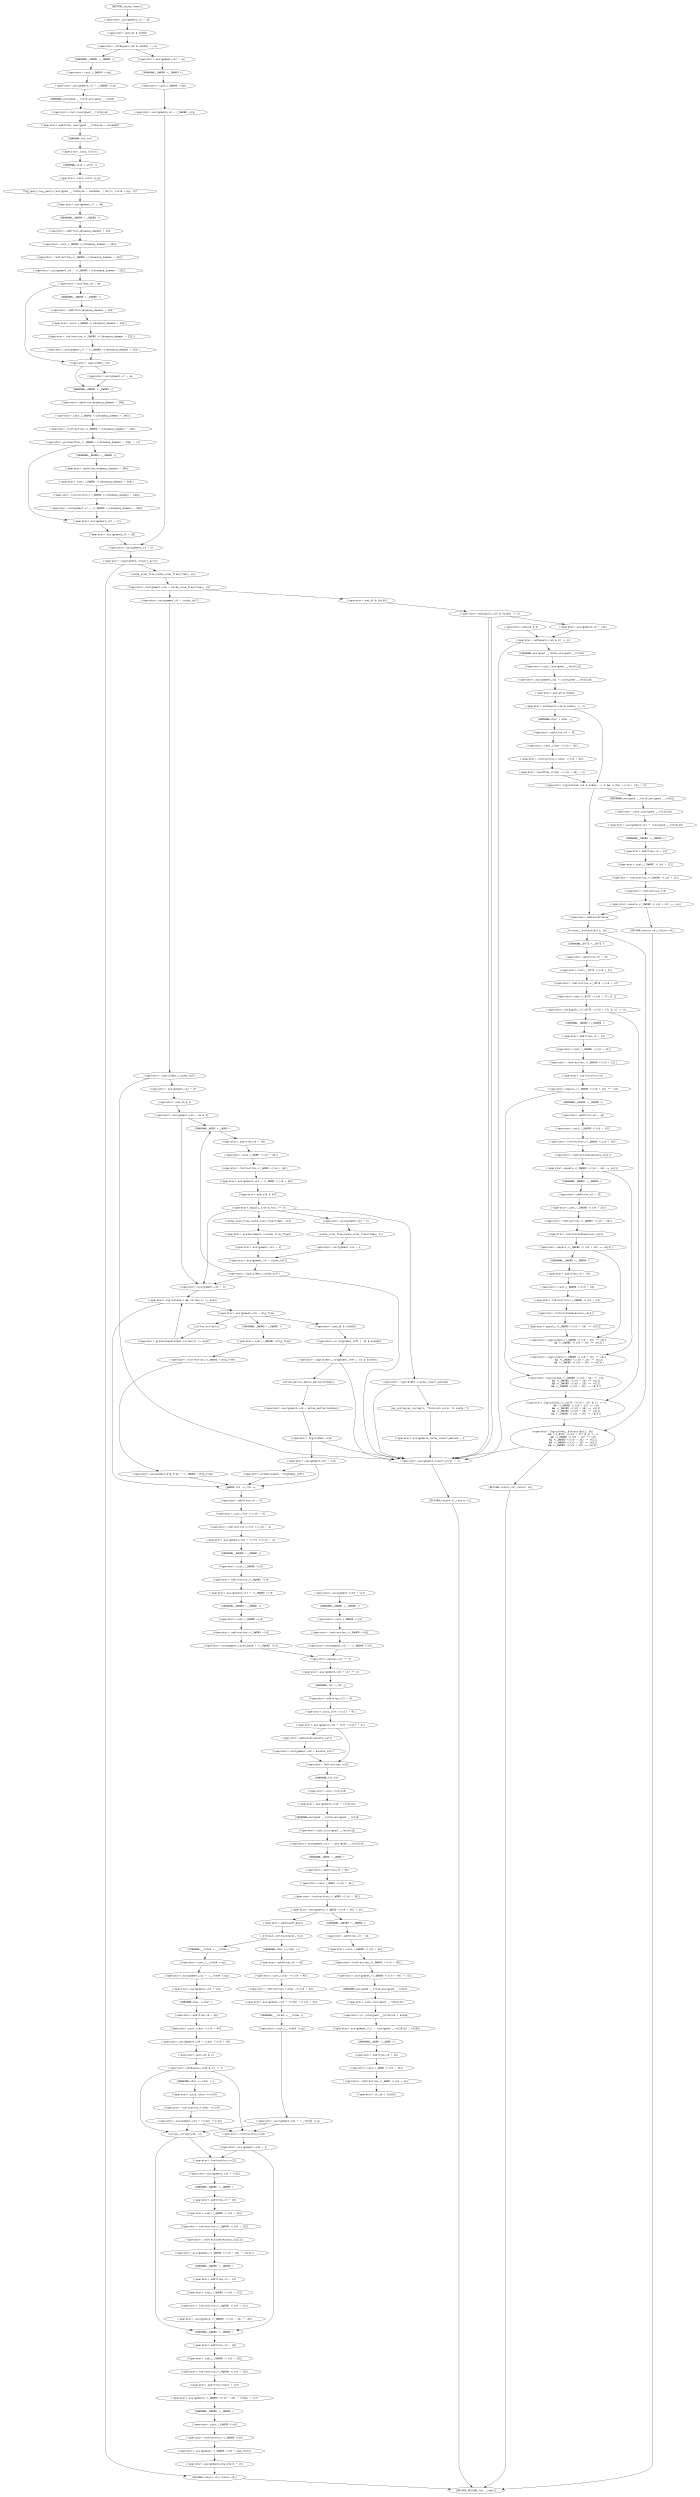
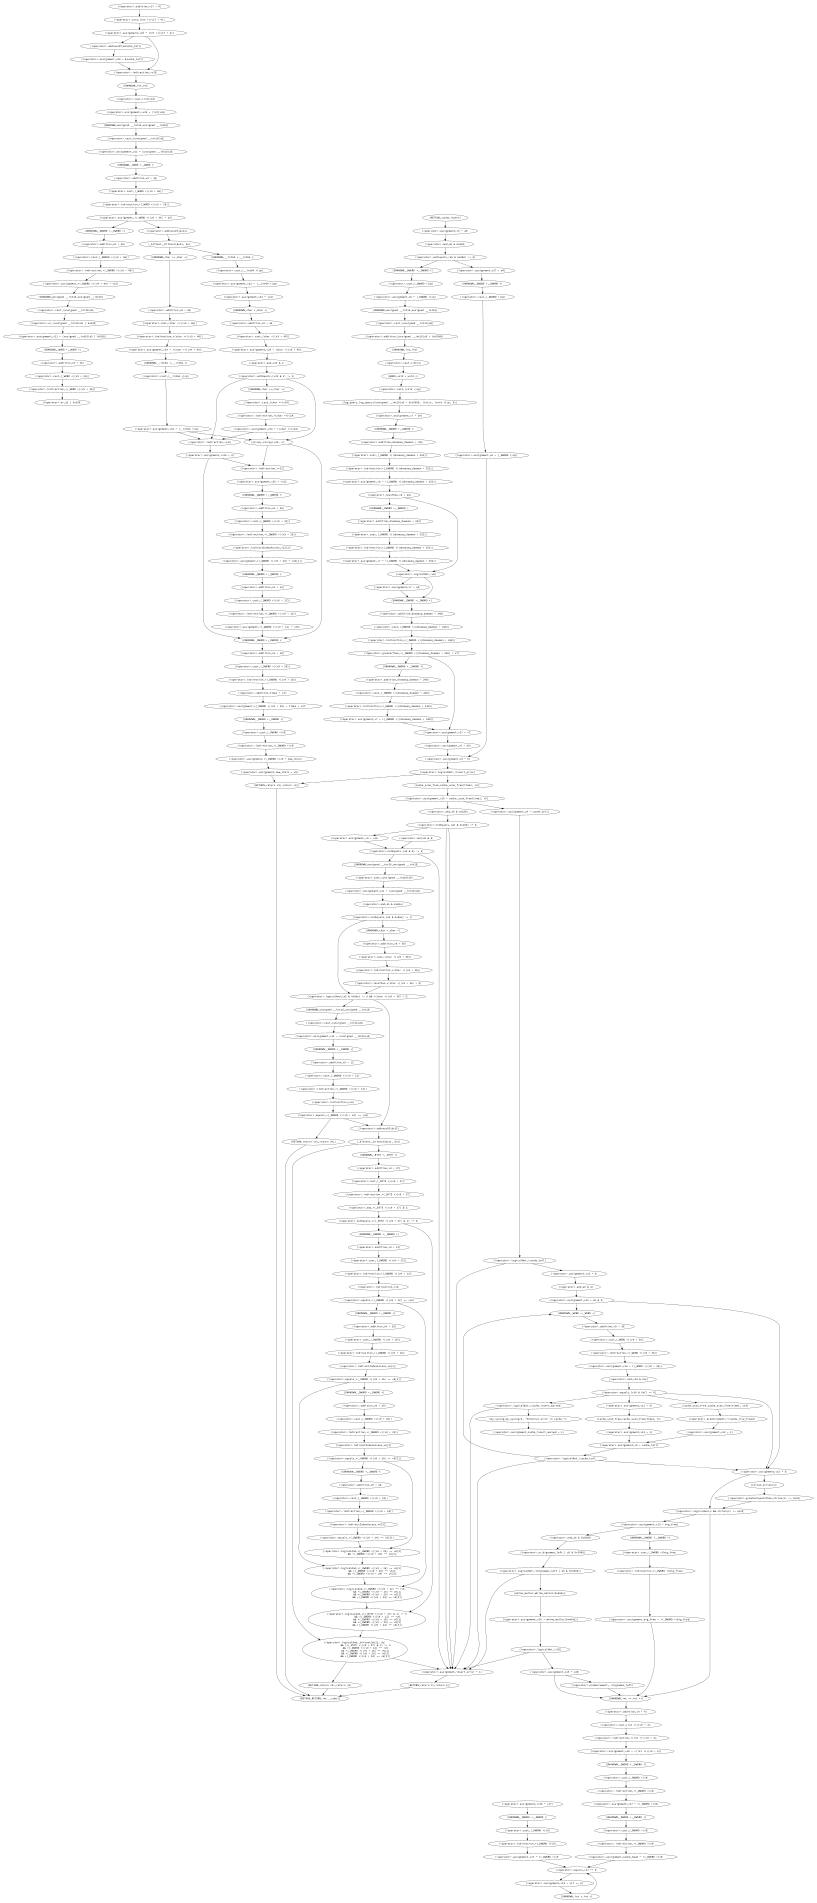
node "(UNKNOWN,void *,void *)": label "(UNKNOWN,void *,void *)" -> "(WORD,void *,void *)"
edge "(<operator>.assignment,v15 = big_free)" -> "(strlen,strlen(s))": now "(<operator>.assignment,v15 = 0)" -> "(strlen,strlen(s))"
edge "(<operator>.assignment,cache_insert_warned = 1)" -> "(<operator>.assignment,insert_error = 1)": removed
node "(QWORD,int **,int **)": label "(QWORD,int **,int **)" -> "(UNKNOWN,int **,int **)"
edge "(UNKNOWN,int *,int *)" -> "(<operator>.addition,v17 + 4)": now "(UNKNOWN,int *,int *)" -> "(<operator>.equals,v17 == 0)"
